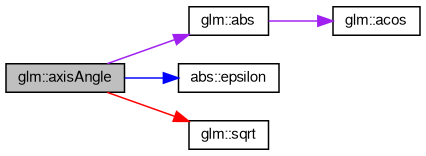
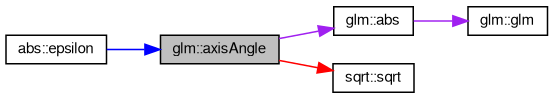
node "glm::acos": label "glm::acos" -> "glm::glm"
edge "glm::axisAngle" -> "abs::epsilon": reversed
node "glm::sqrt": label "glm::sqrt" -> "sqrt::sqrt"
